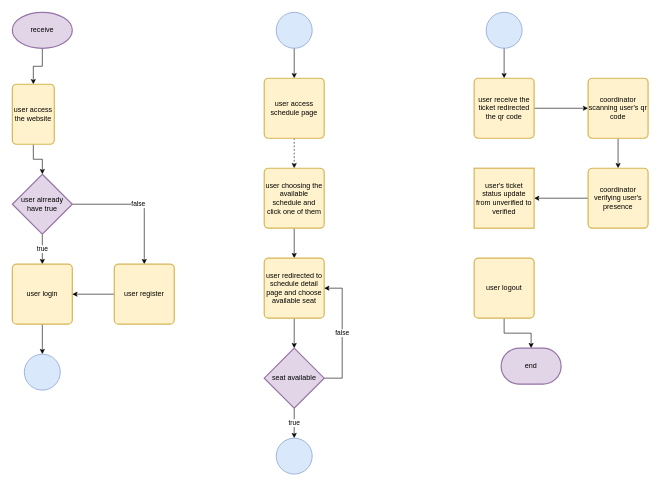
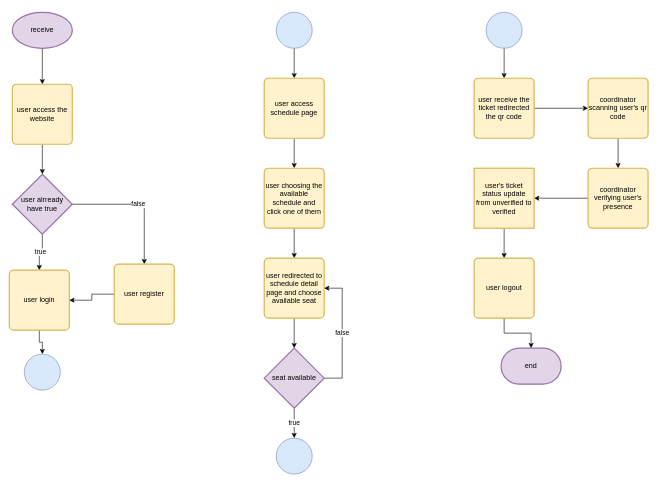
node "user access the website": size 42x60 -> 60x60
edge "user access schedule page" -> "user choosing the available schedule and click one of them": style dashed -> solid
edge "user's ticket status update from unverified to verified" -> "user logout": added
node "user login": moved (42, 294) -> (39, 300)
